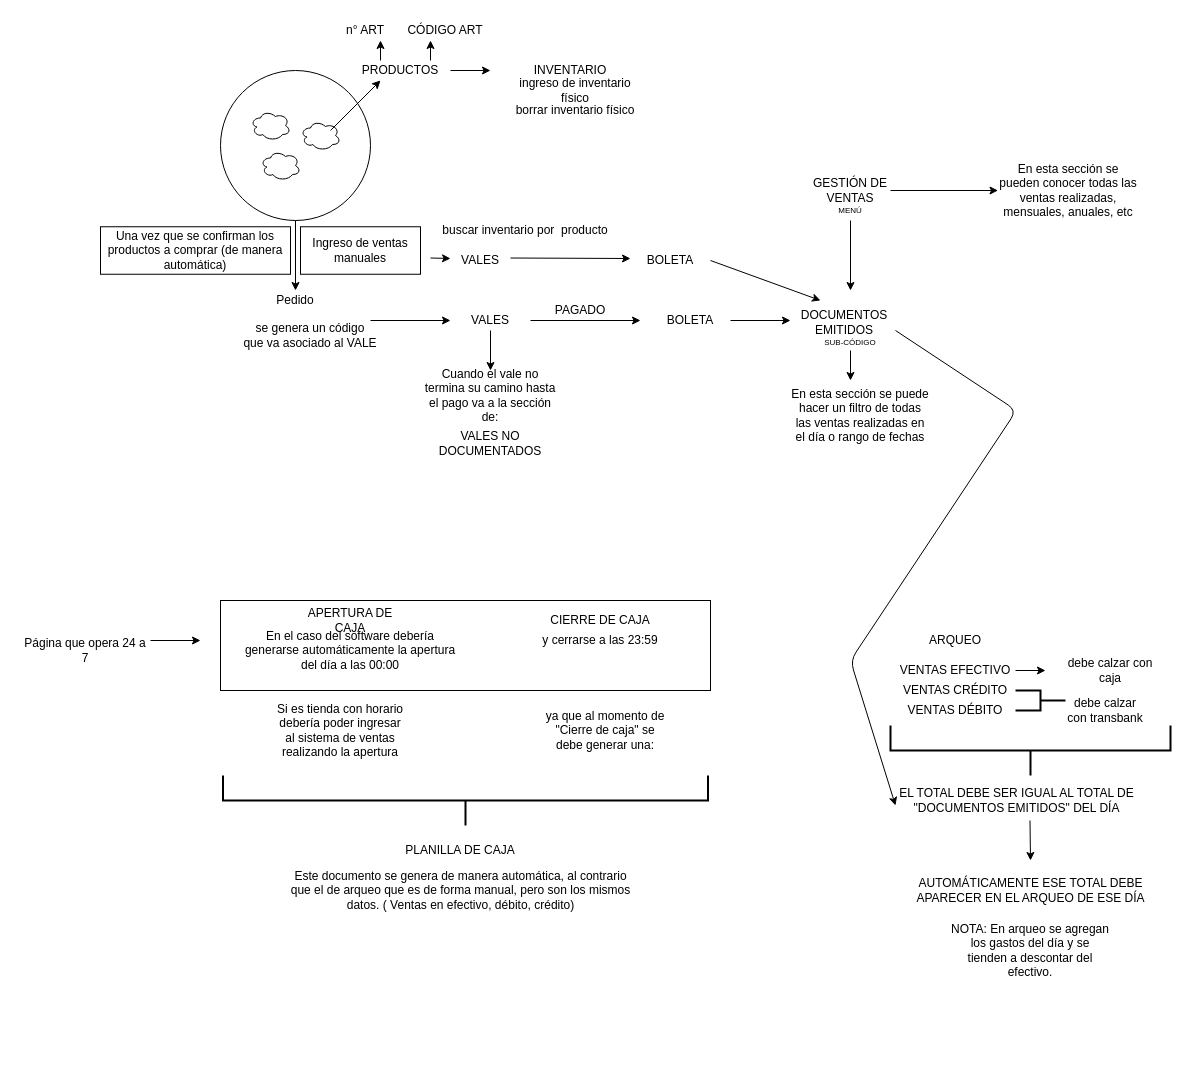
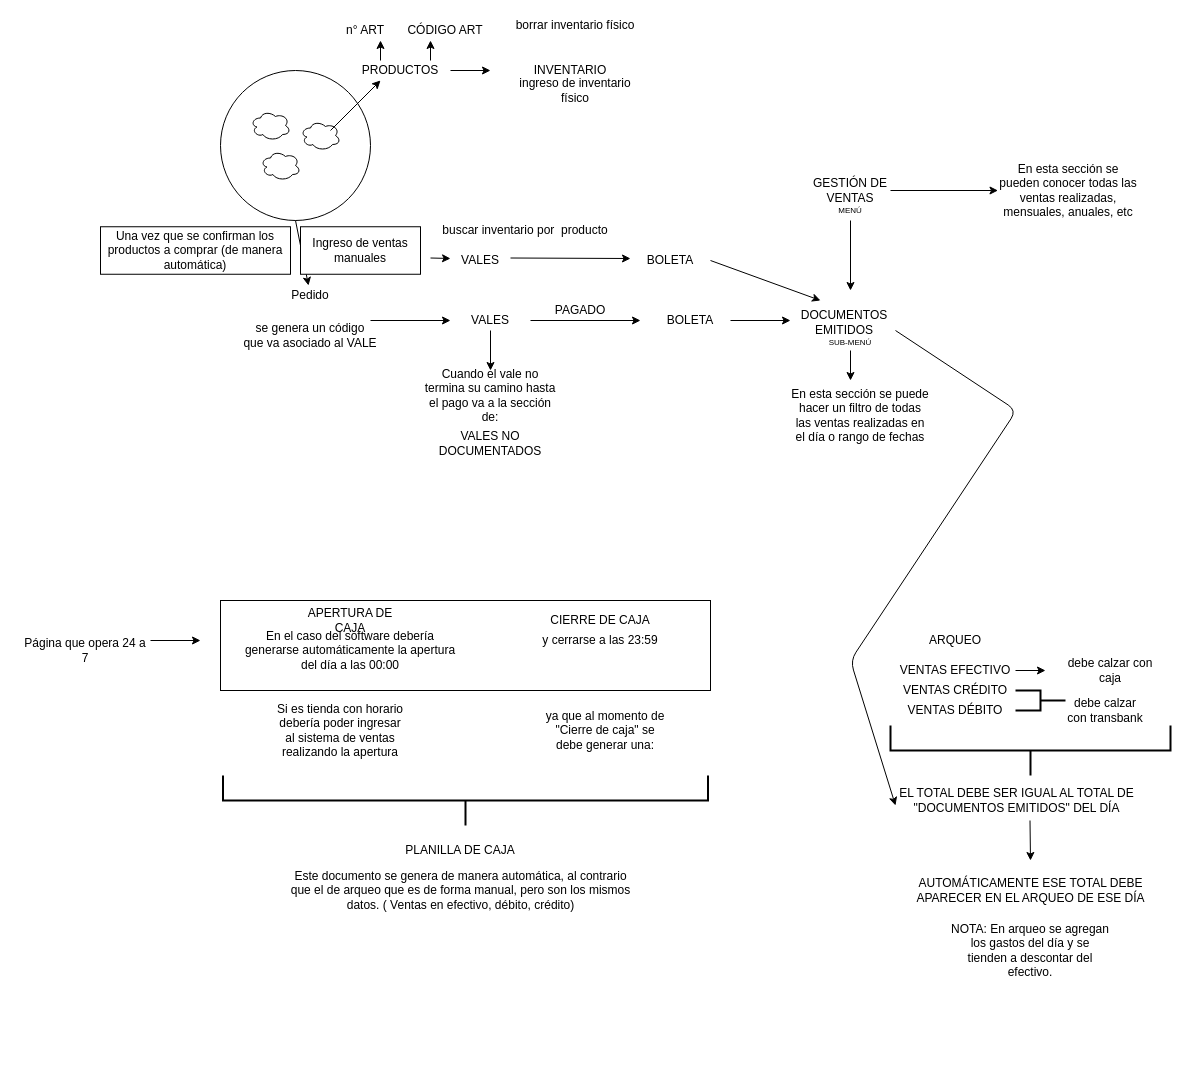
node "borrar inventario físico": moved (576, 111) -> (576, 26)
node "Pedido": moved (296, 301) -> (311, 296)
node "SUB-CÓDIGO": label "SUB-CÓDIGO" -> "SUB-MENÚ"
